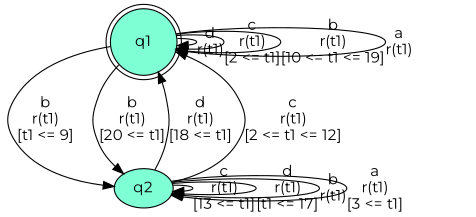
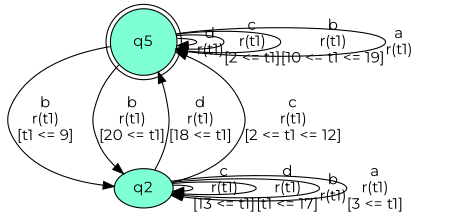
node "q1": label "q1" -> "q5"
